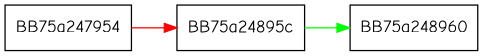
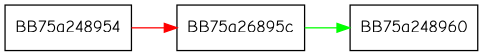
node "BB75a247954": label "BB75a247954" -> "BB75a248954"
node "BB75a24895c": label "BB75a24895c" -> "BB75a26895c"
